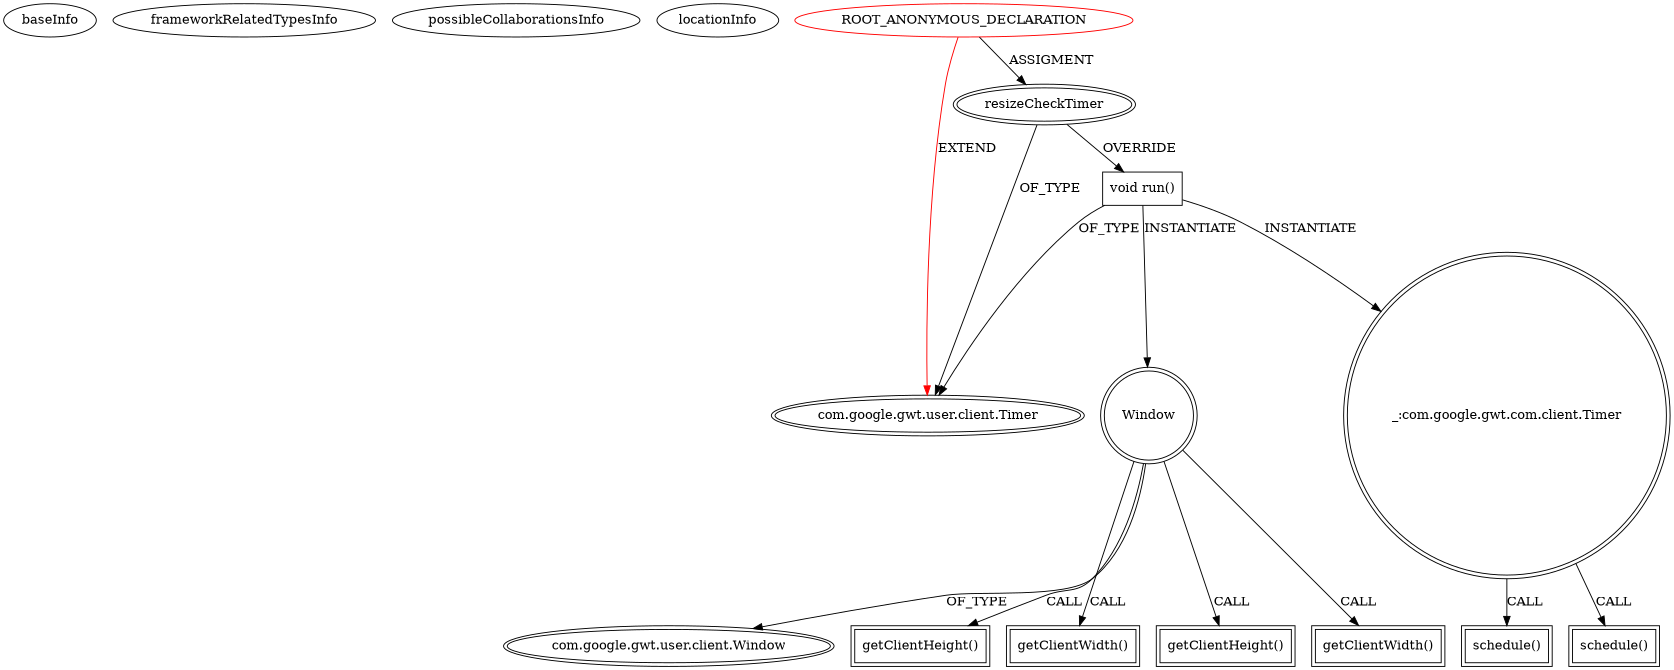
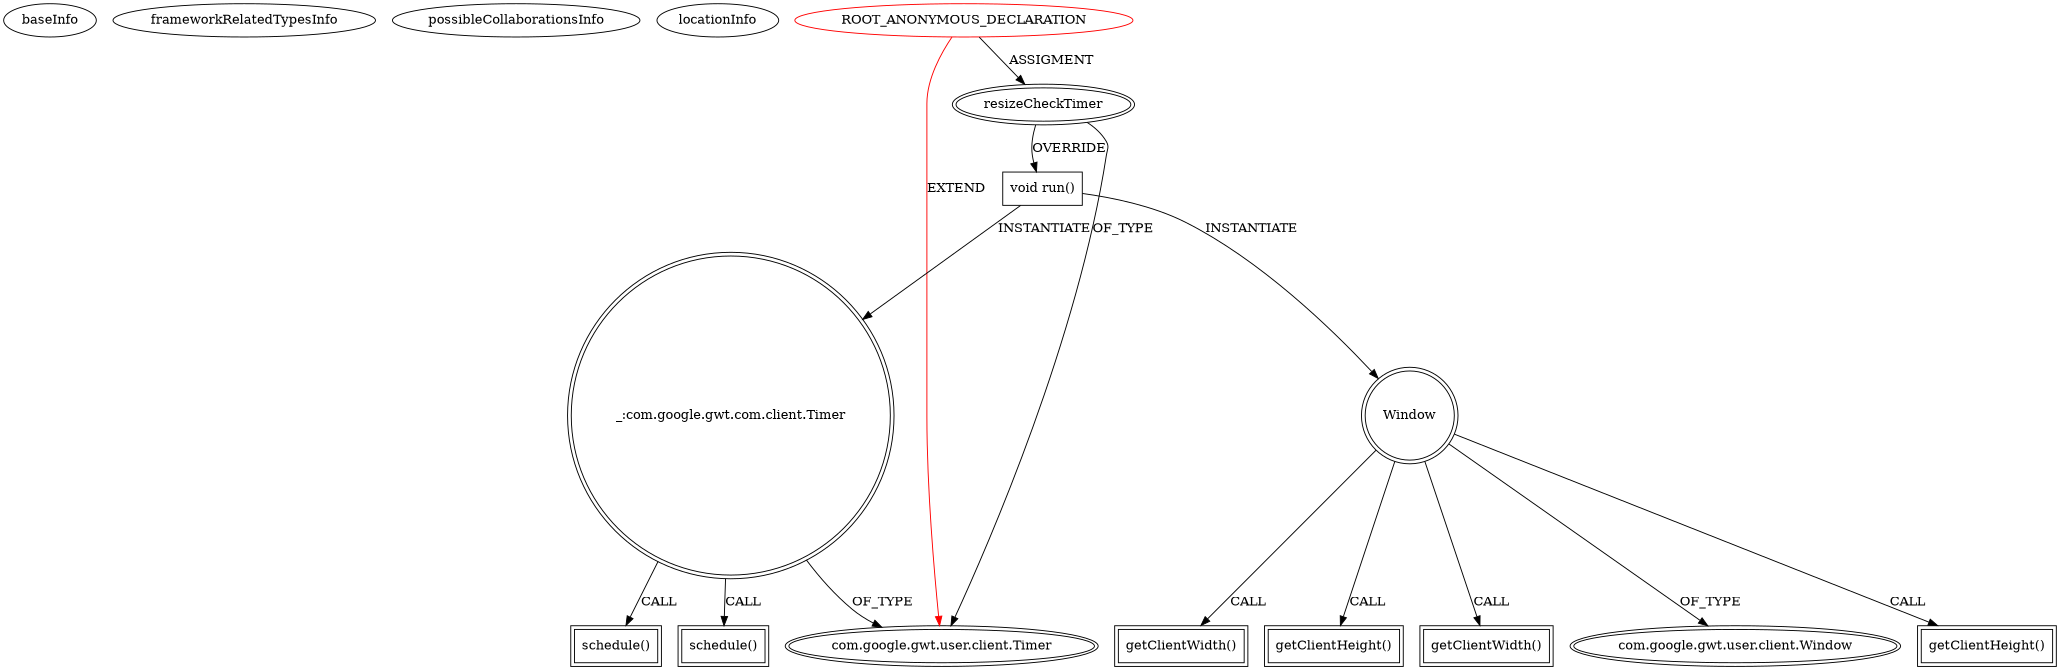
edge "void run()" -> "com.google.gwt.user.client.Timer": now "_:com.google.gwt.com.client.Timer" -> "com.google.gwt.user.client.Timer"
